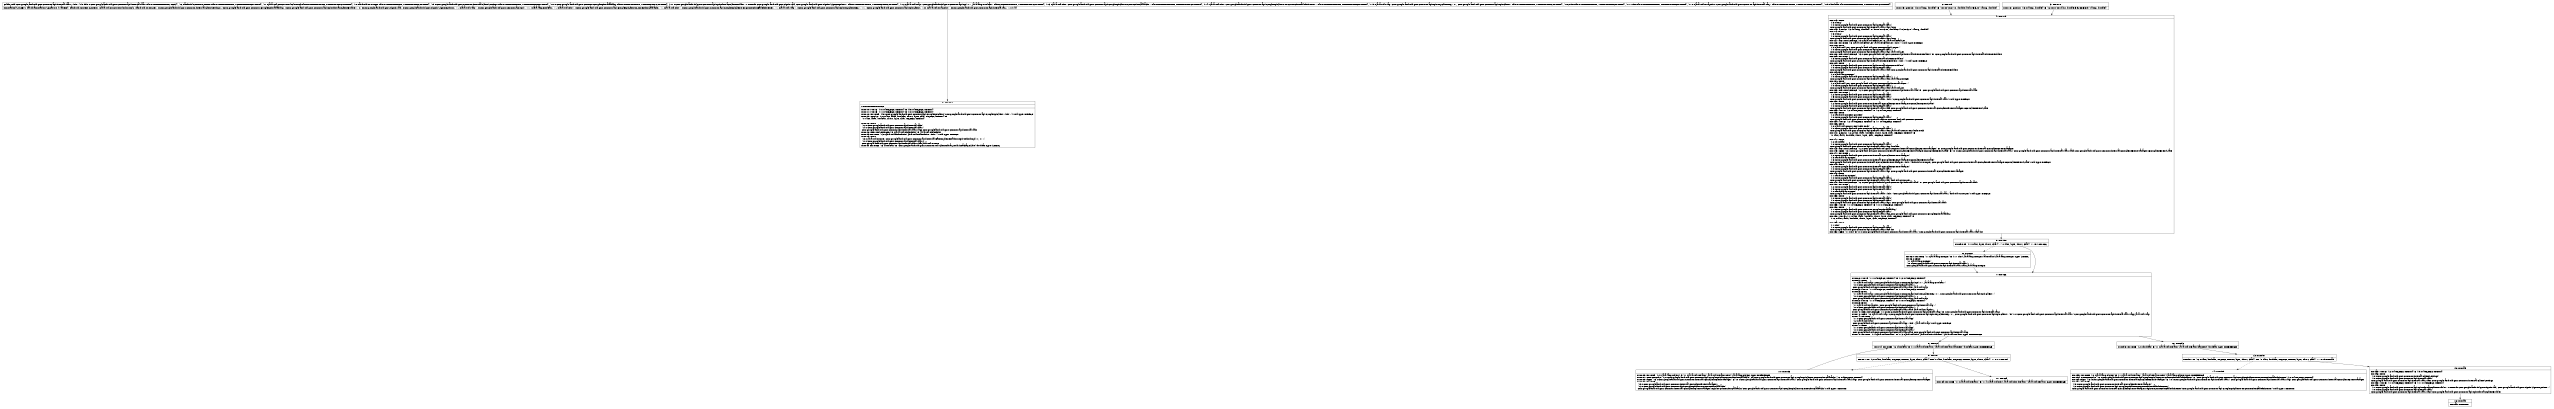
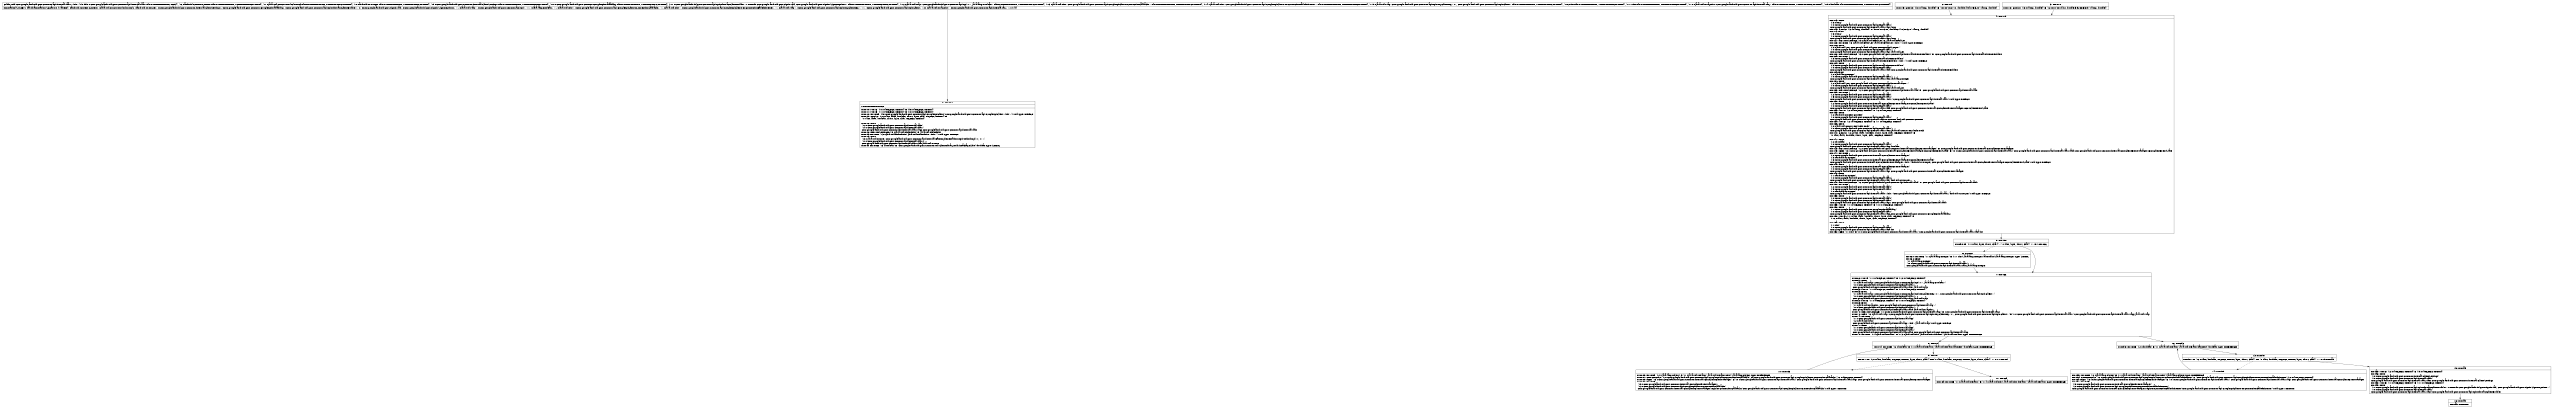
edge "14: 0x0099" -> "12: 0x0093": added
